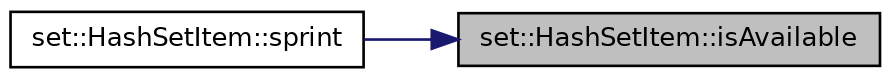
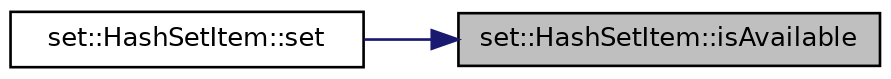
node "set::HashSetItem::sprint": label "set::HashSetItem::sprint" -> "set::HashSetItem::set"
